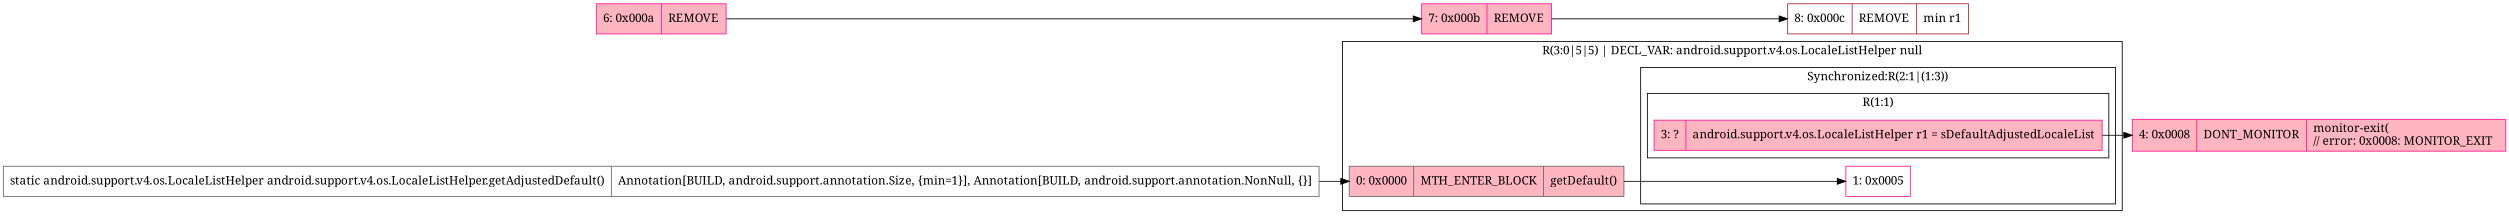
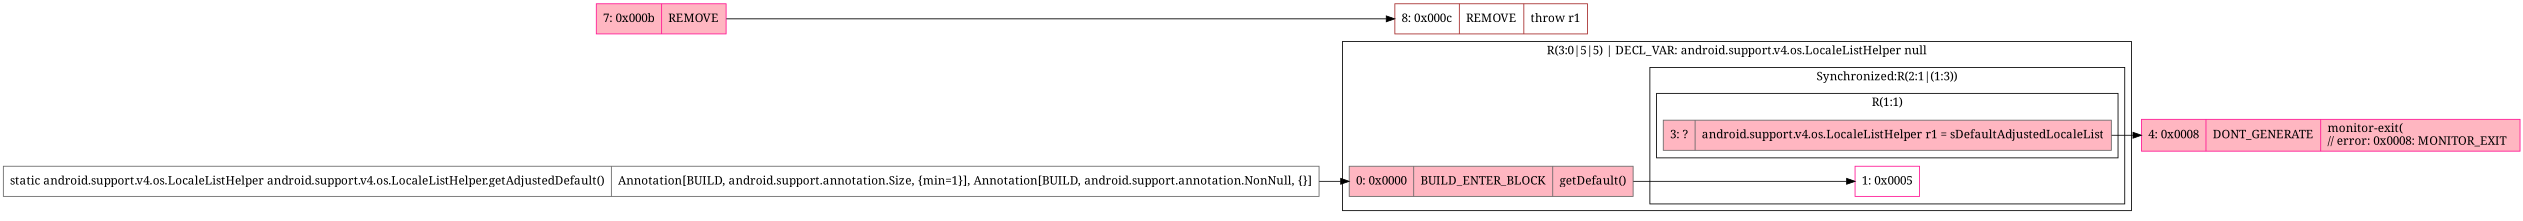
node "8: 0x000c": text "min r1" -> "throw r1"
node "6: 0x000a": removed
node "3: ?": color deeppink -> gray40
node "4: 0x0008": text "DONT_MONITOR" -> "DONT_GENERATE"
node "0: 0x0000": text "MTH_ENTER_BLOCK" -> "BUILD_ENTER_BLOCK"
